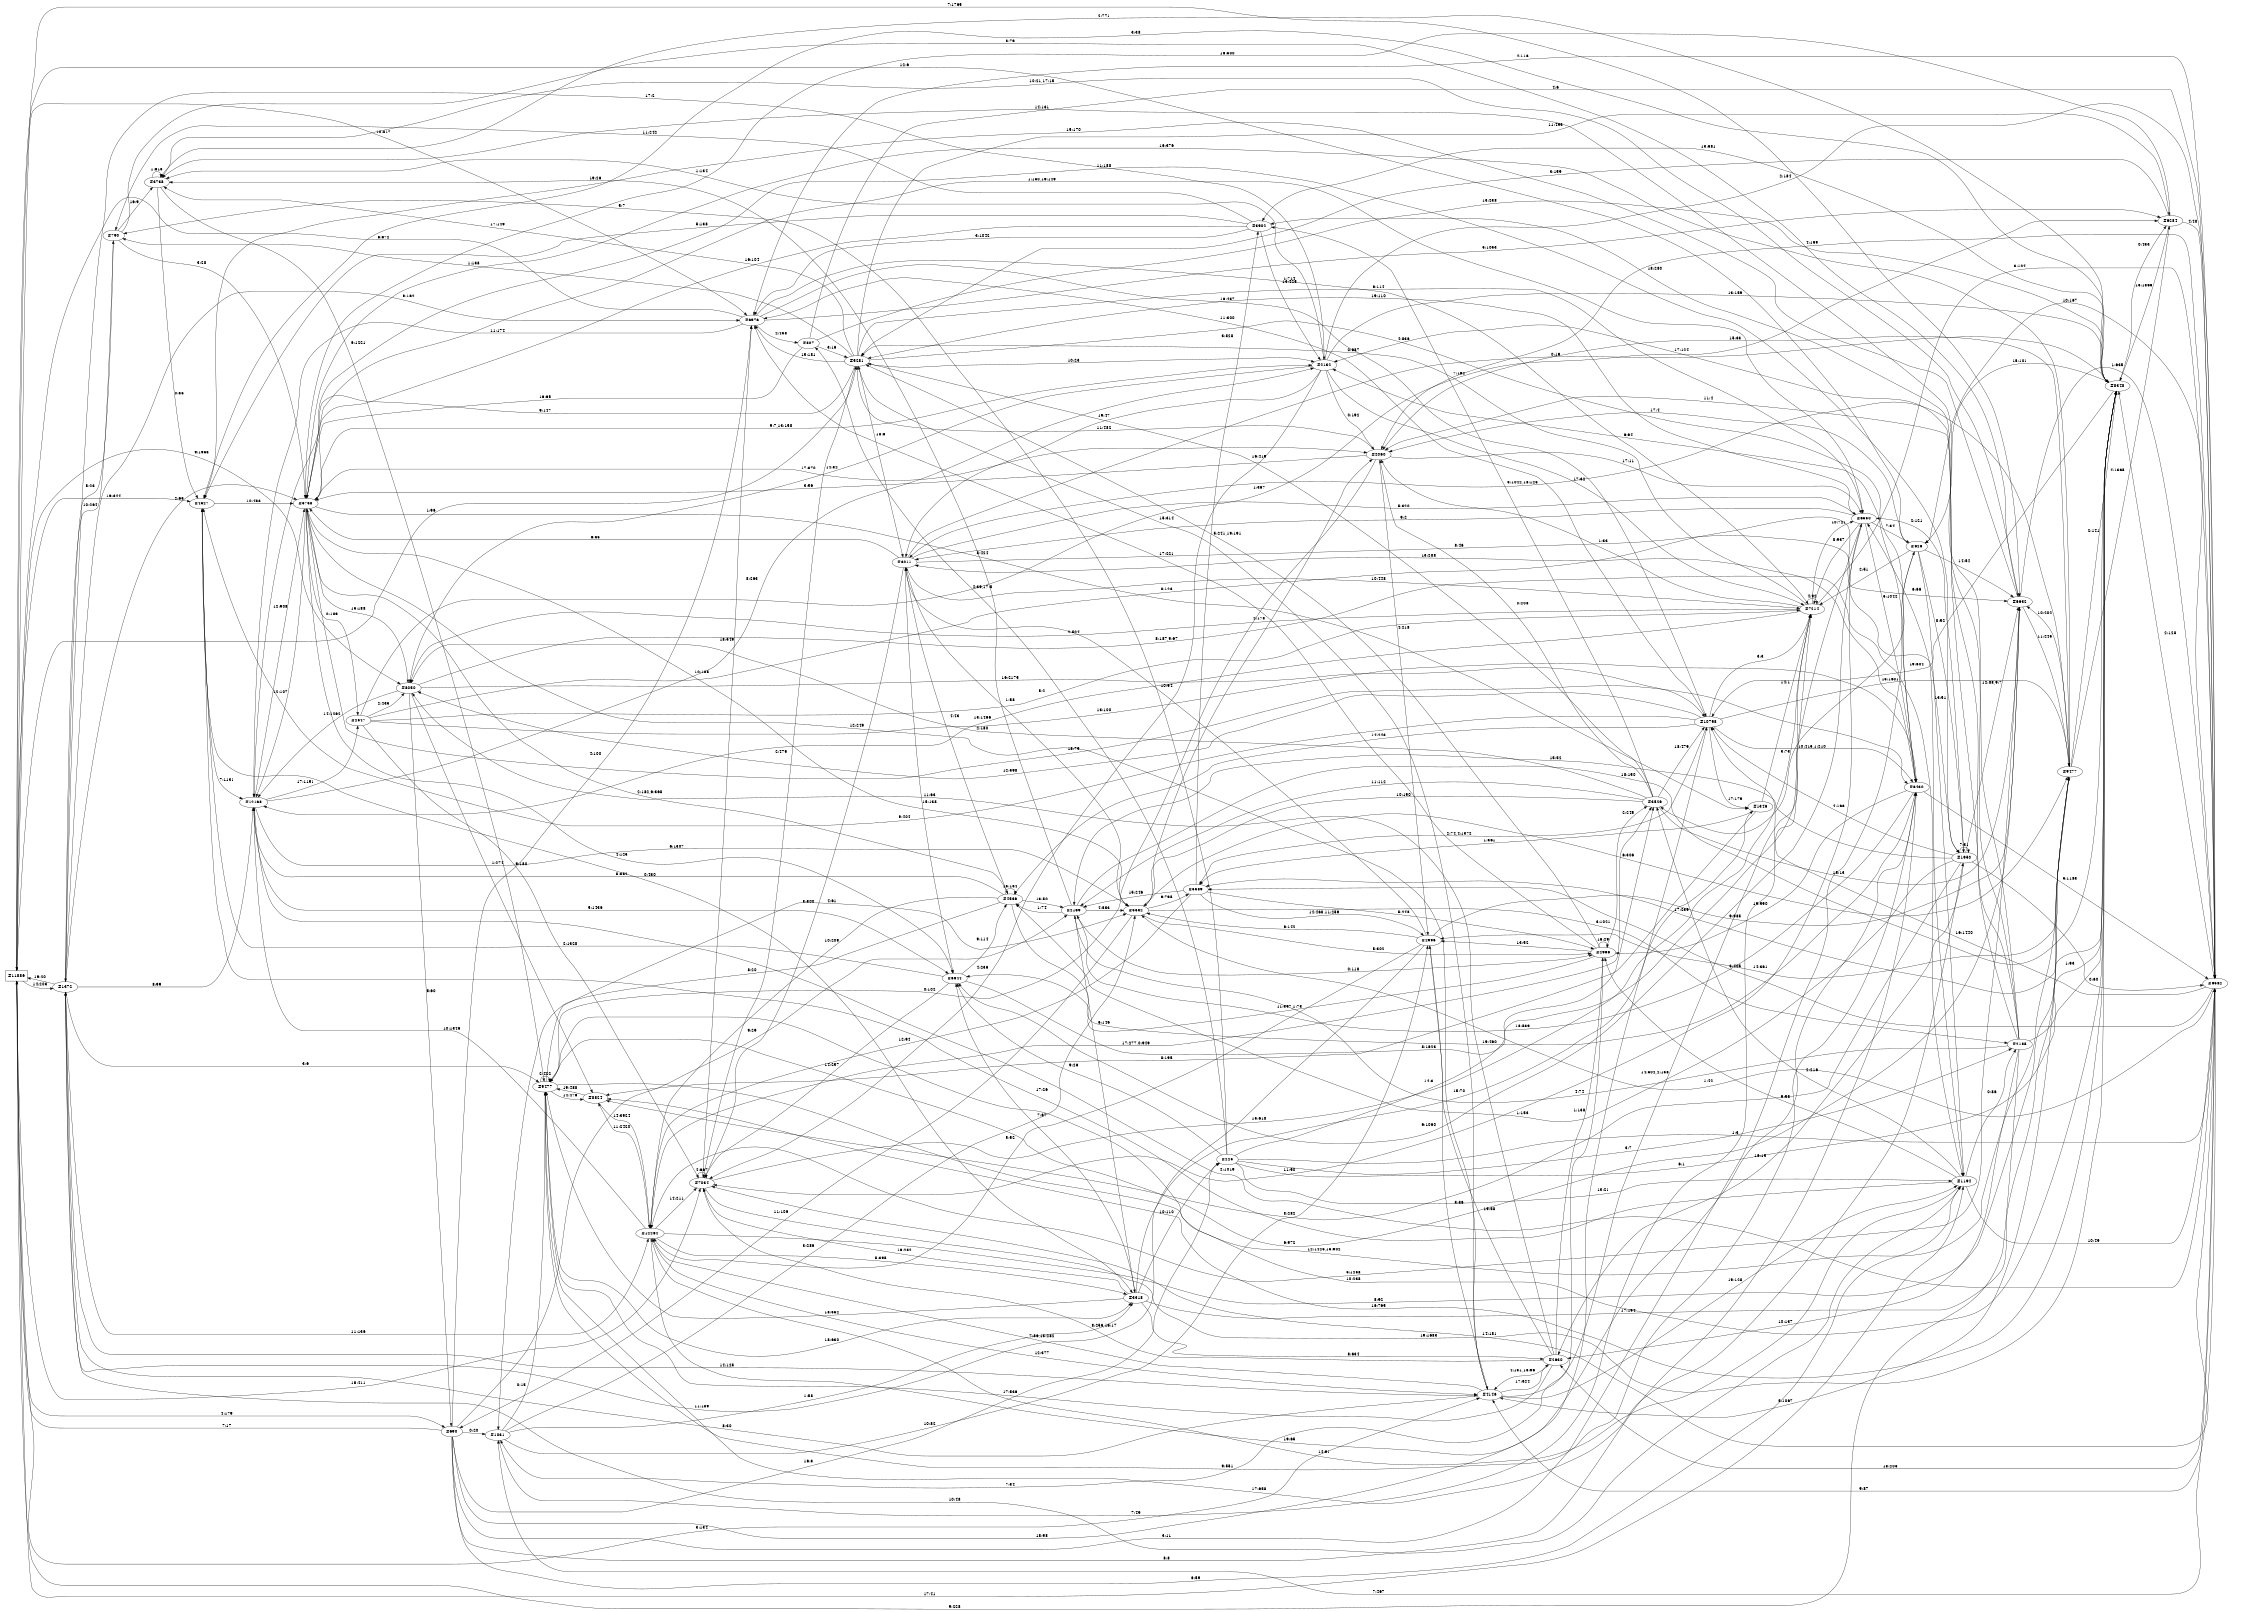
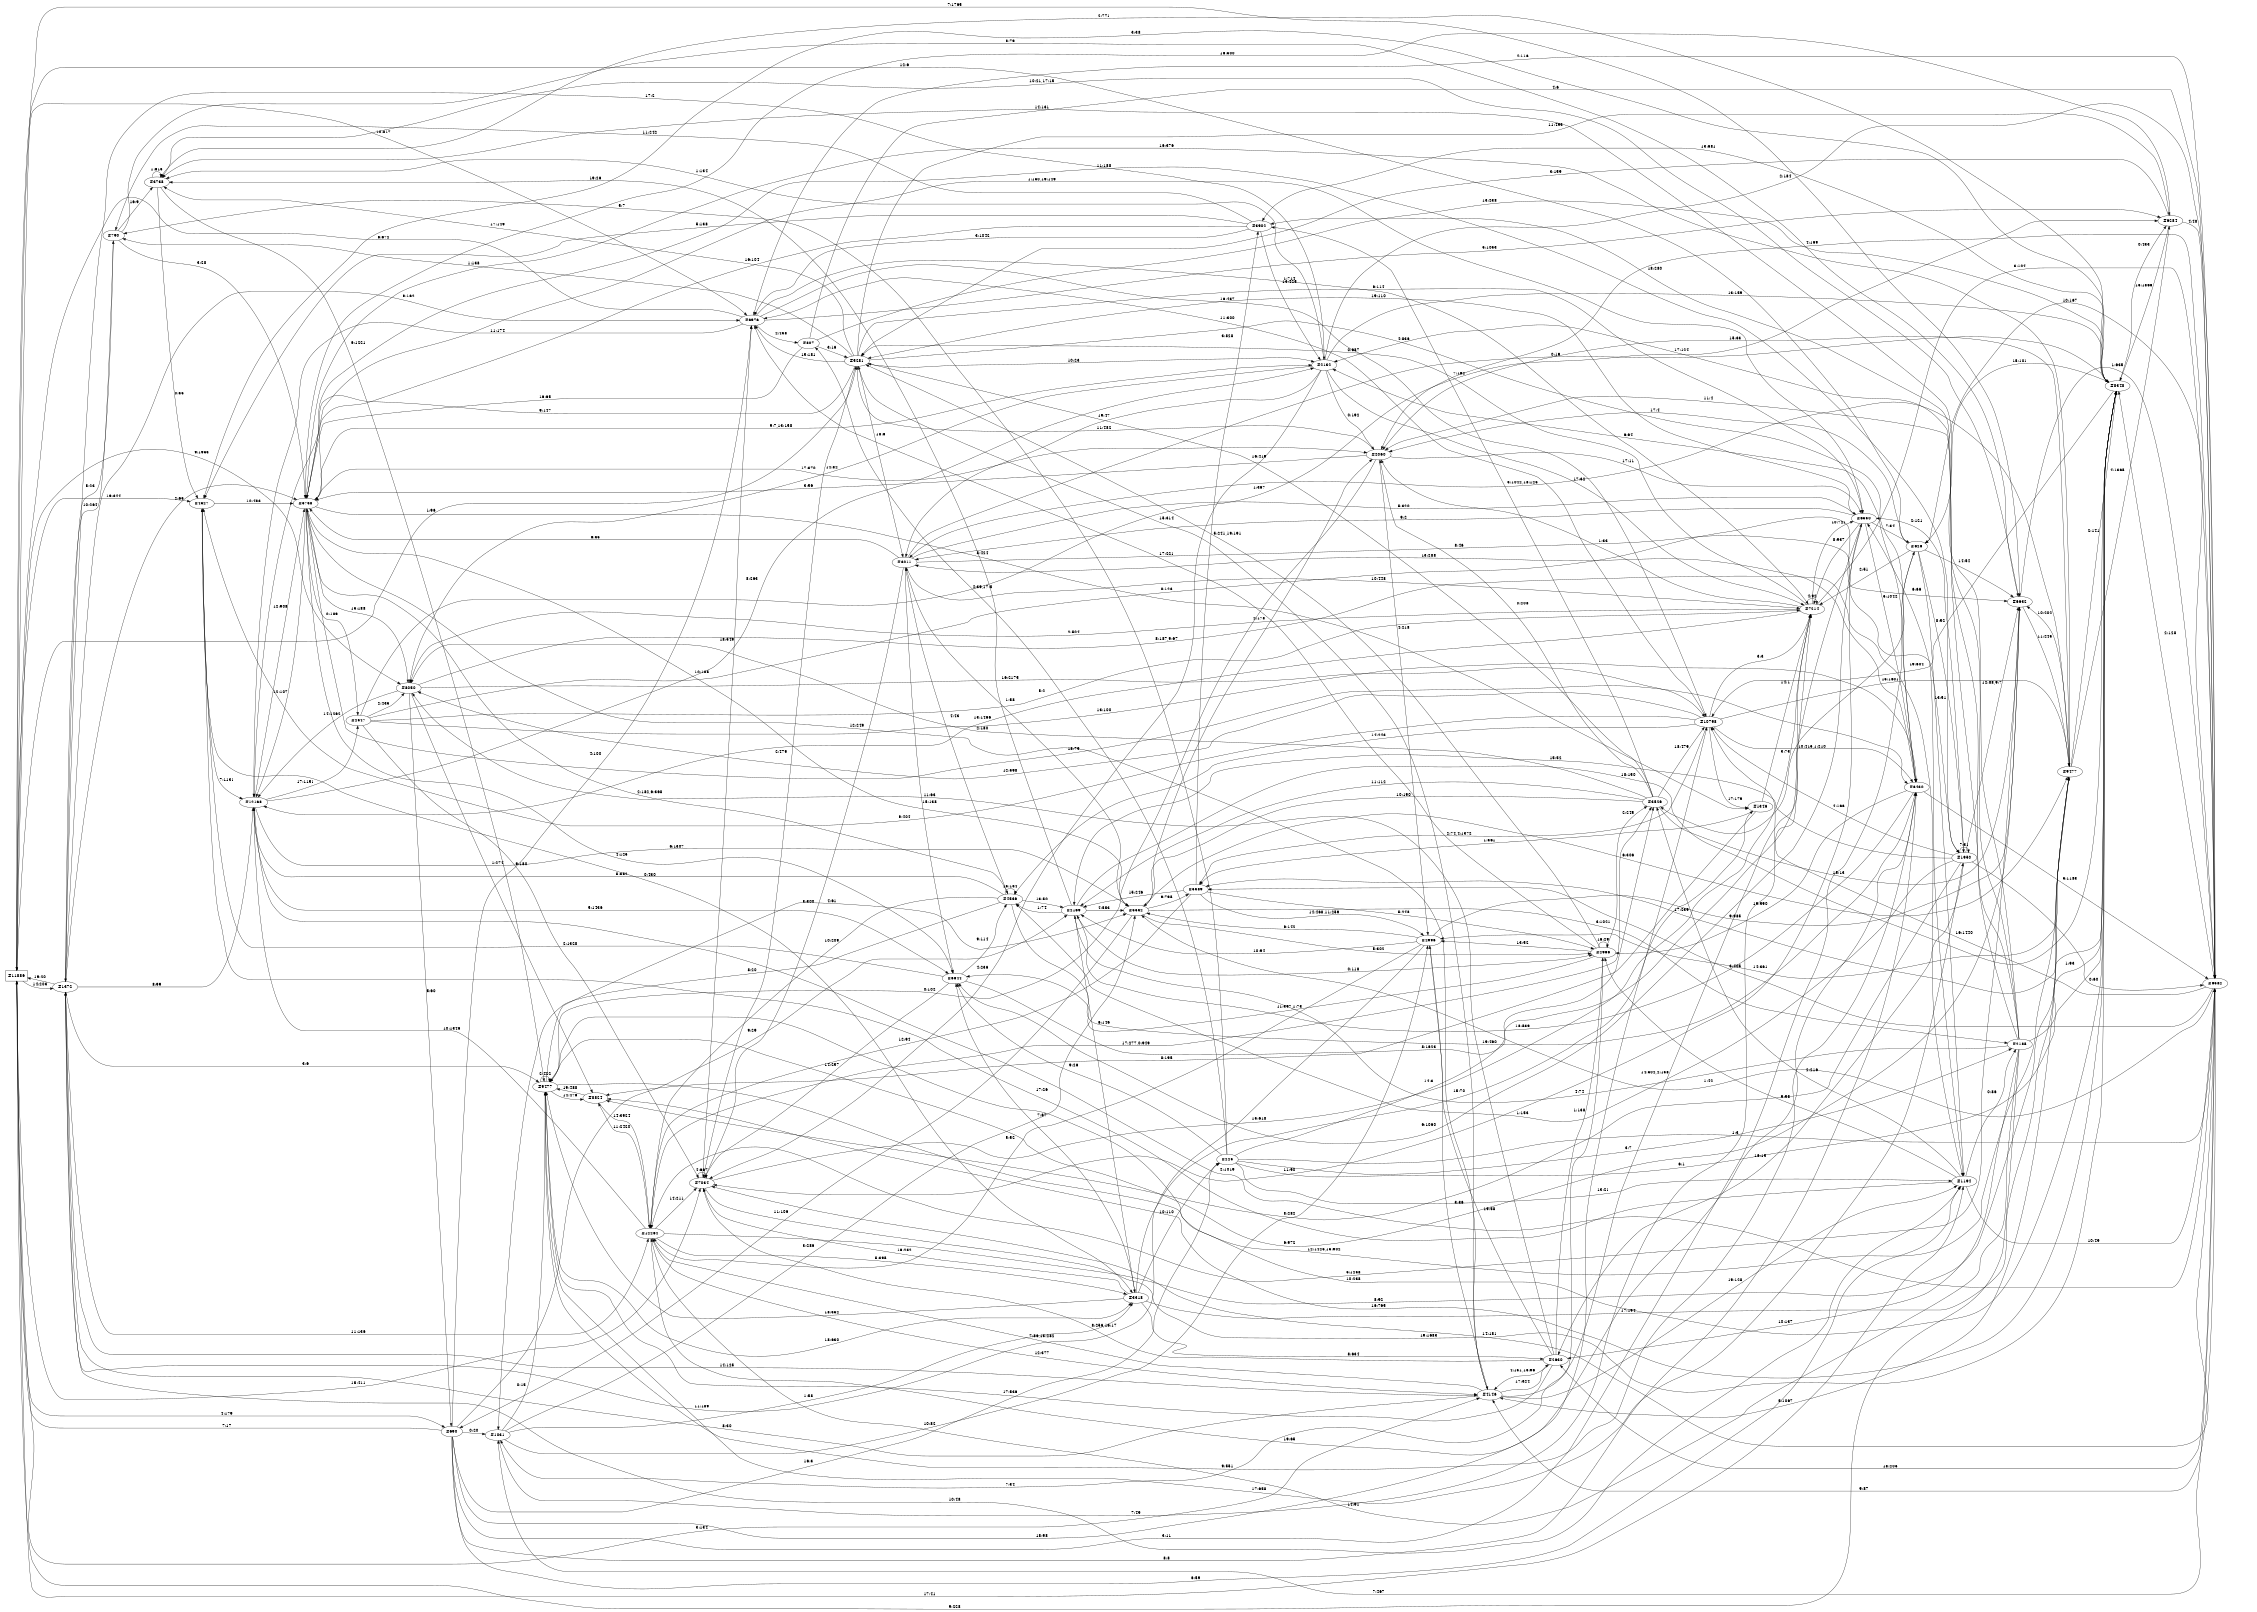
edge "#6632" -> "#4527": removed, label "15:170"
edge "#2996" -> "#3011": now "#2996" -> "#2169"
edge "#1194" -> "#12264": now "#2185" -> "#12264"
